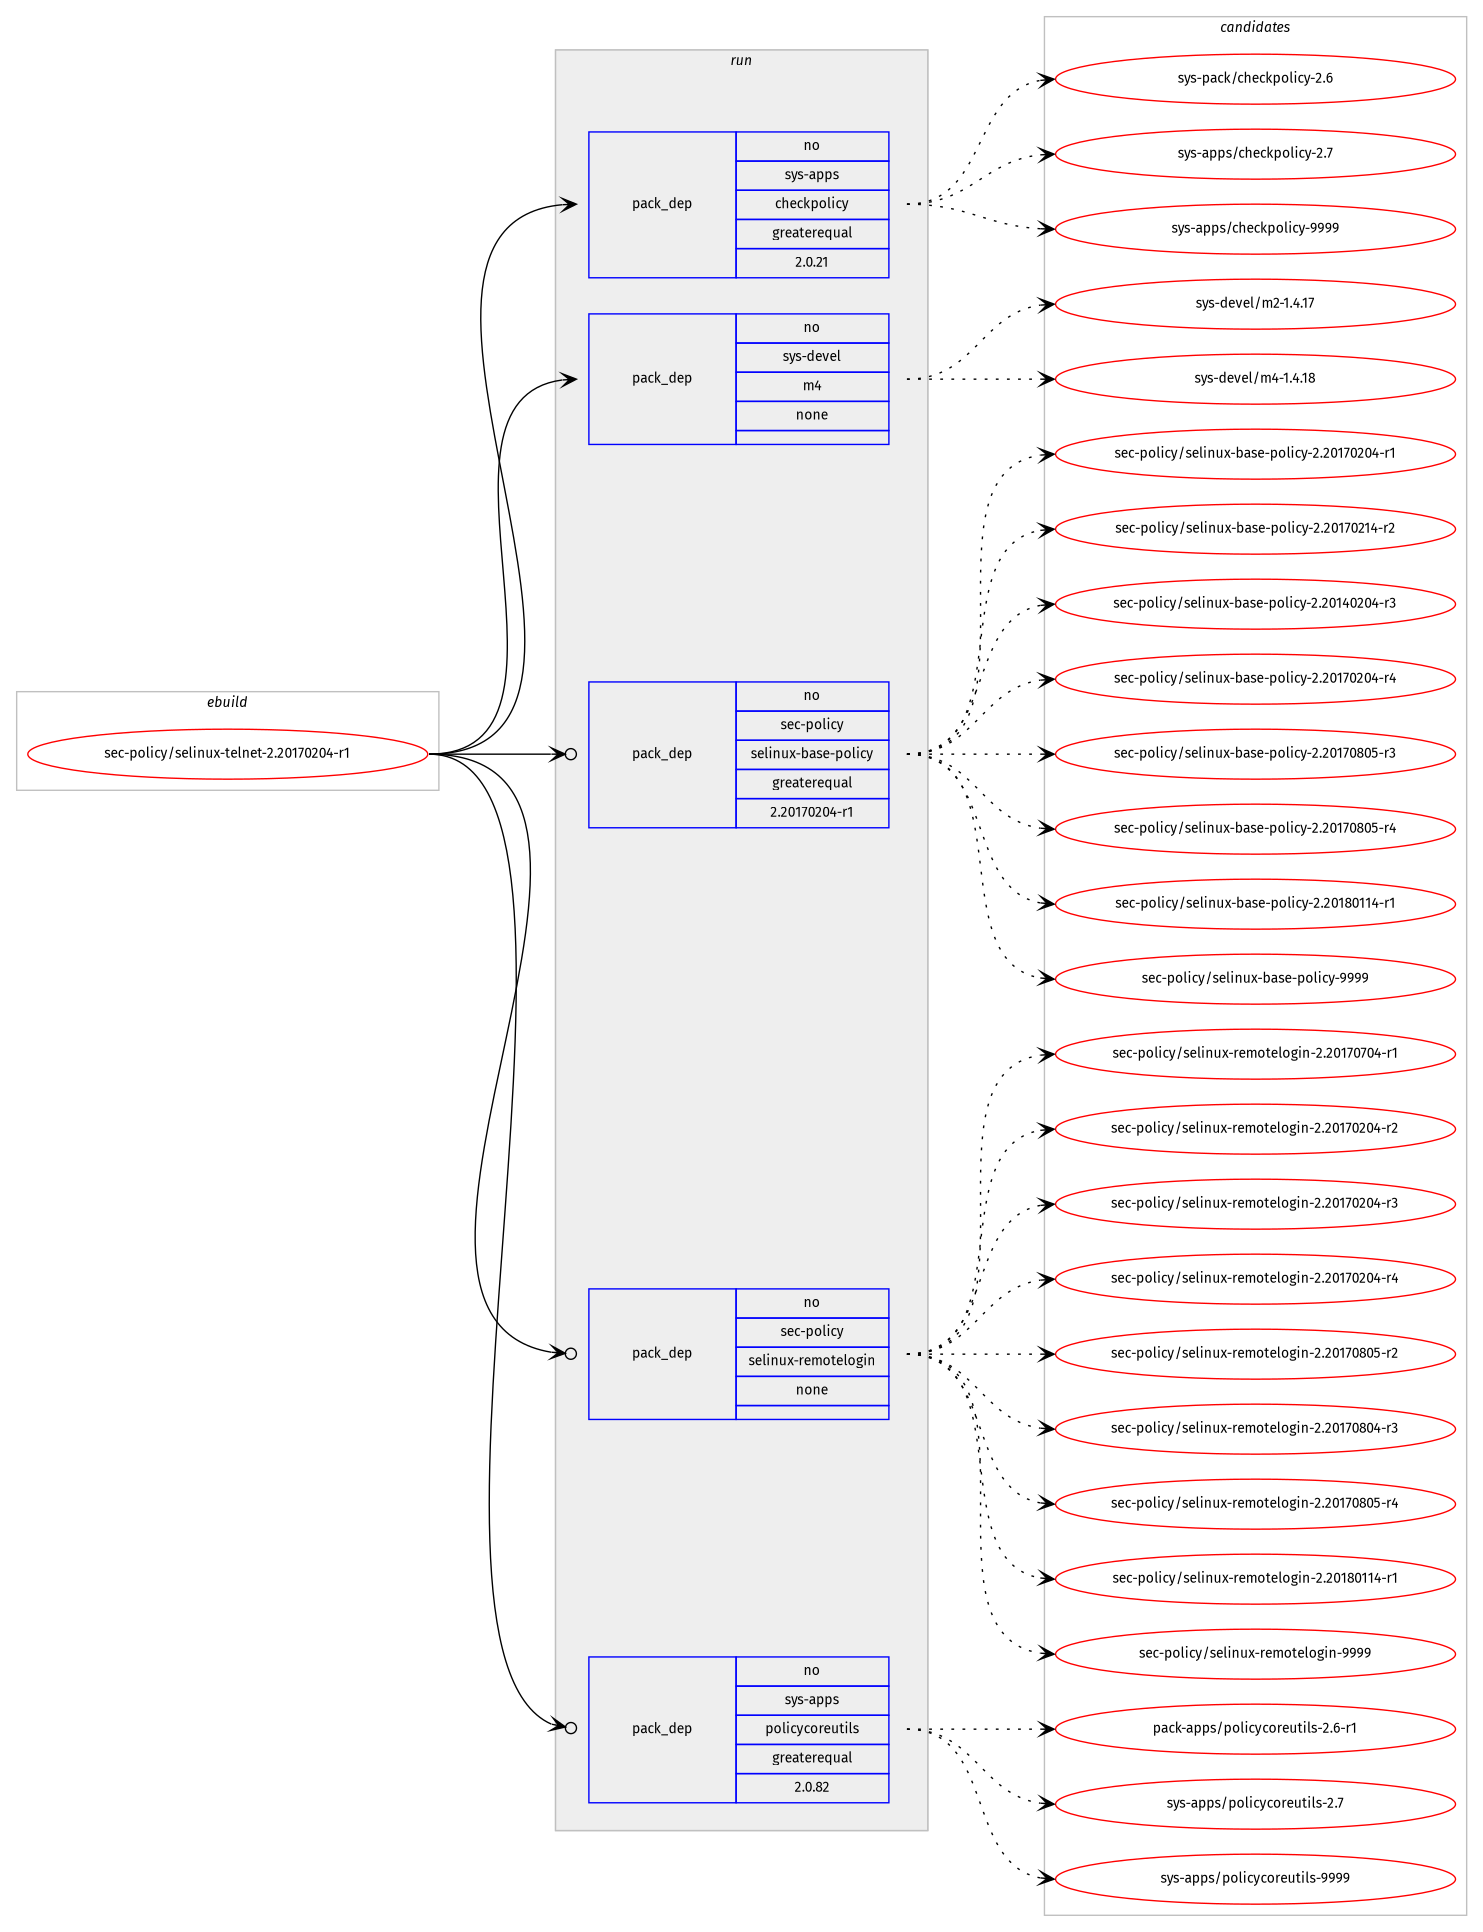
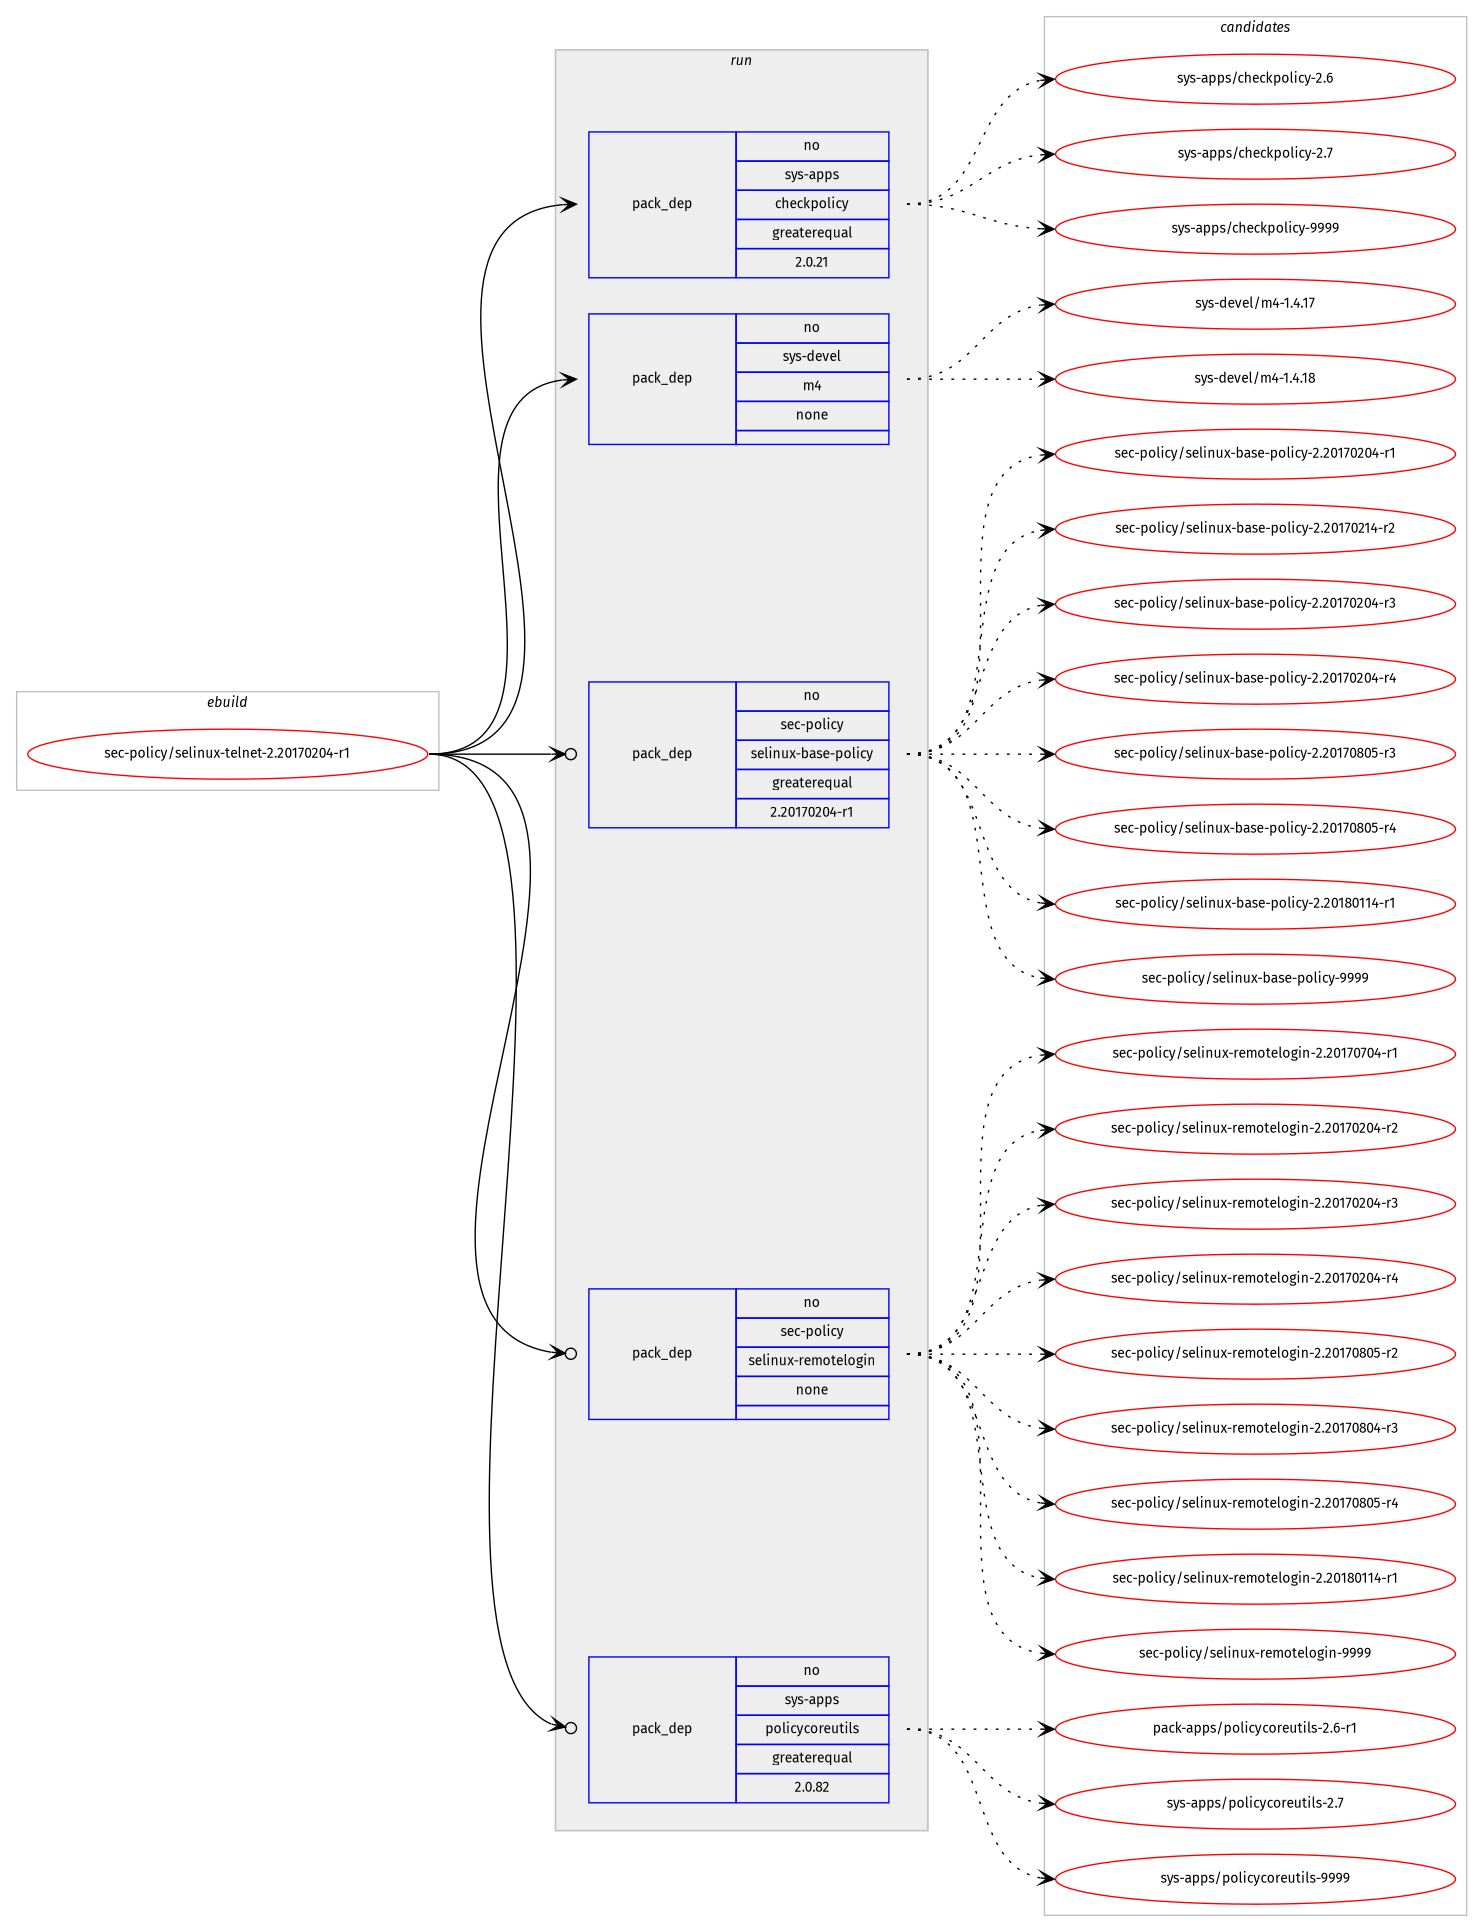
node "sys-pack/checkpolicy-2.6": label "sys-pack/checkpolicy-2.6" -> "sys-apps/checkpolicy-2.6"
node "sys-devel/m2-1.4.17": label "sys-devel/m2-1.4.17" -> "sys-devel/m4-1.4.17"
node "sec-policy/selinux-base-policy-2.20140204-r3": label "sec-policy/selinux-base-policy-2.20140204-r3" -> "sec-policy/selinux-base-policy-2.20170204-r3"
